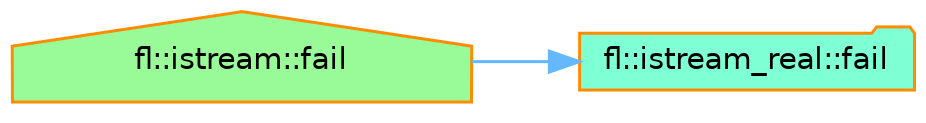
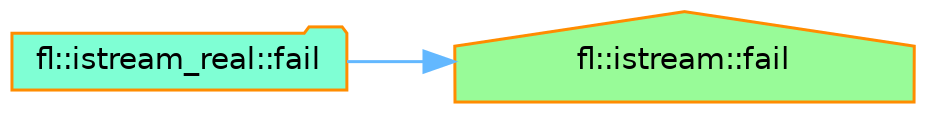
edge "fl::istream::fail" -> "fl::istream_real::fail": reversed
